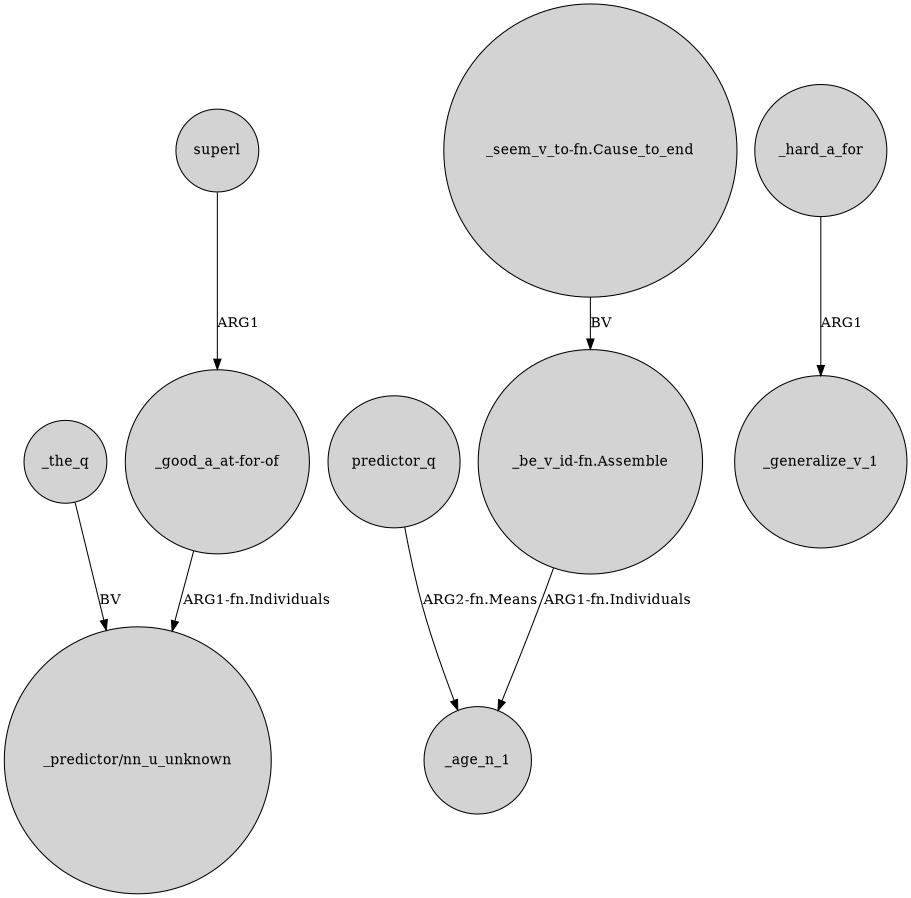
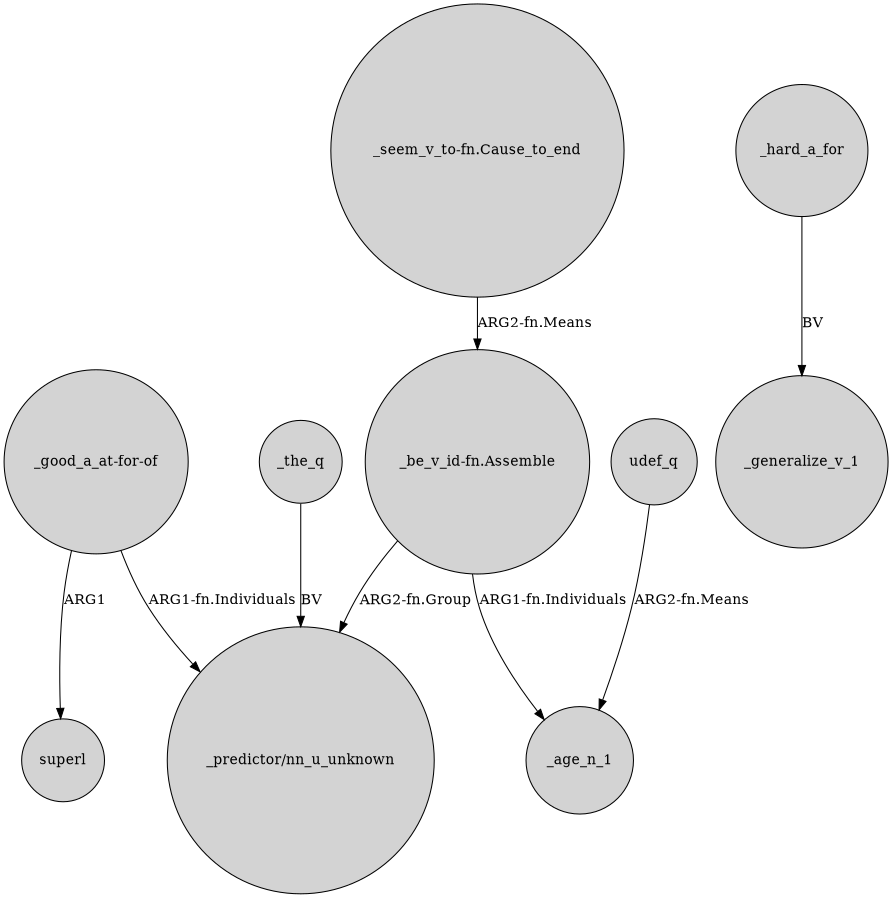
edge "superl" -> "_good_a_at-for-of": reversed
edge "_seem_v_to-fn.Cause_to_end" -> "_be_v_id-fn.Assemble": label "BV" -> "ARG2-fn.Means"
edge "_hard_a_for" -> "_generalize_v_1": label "ARG1" -> "BV"
node "predictor_q": label "predictor_q" -> "udef_q"
edge "_be_v_id-fn.Assemble" -> "_predictor/nn_u_unknown": added, label "ARG2-fn.Group"
